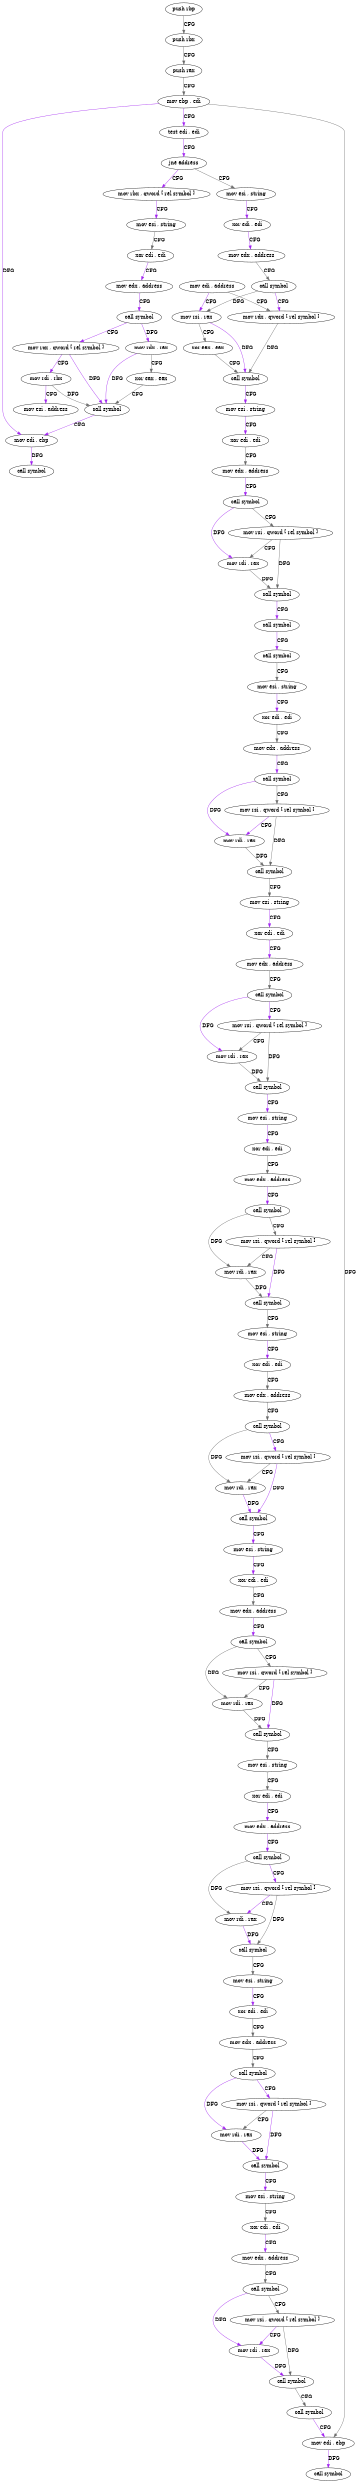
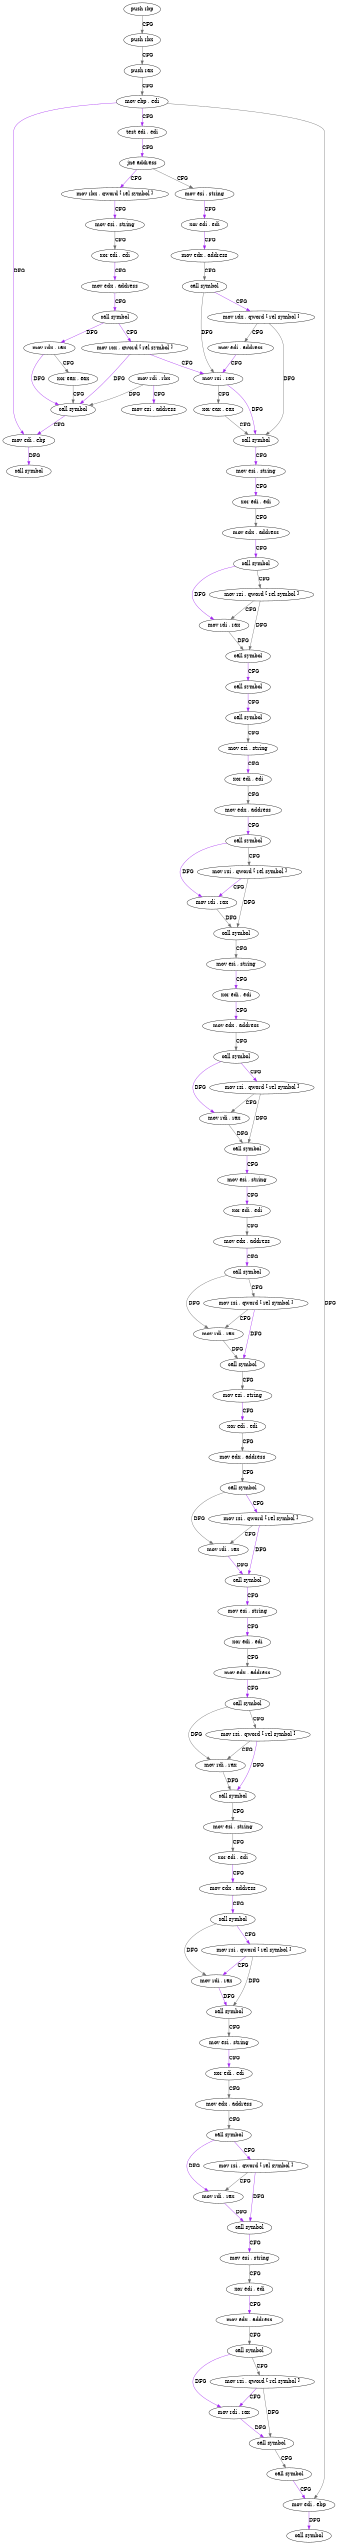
edge "mov edi , address" -> "mov rdx , qword [ rel symbol ]": reversed
edge "mov rcx , qword [ rel symbol ]" -> "mov rdi , rbx": now "mov rcx , qword [ rel symbol ]" -> "mov rsi , rax"
